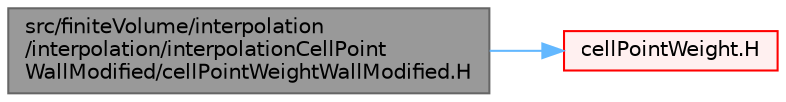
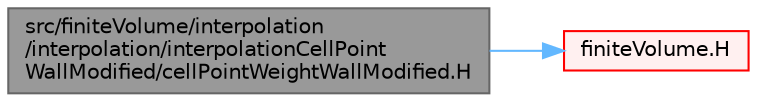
node "cellPointWeight.H": label "cellPointWeight.H" -> "finiteVolume.H"
